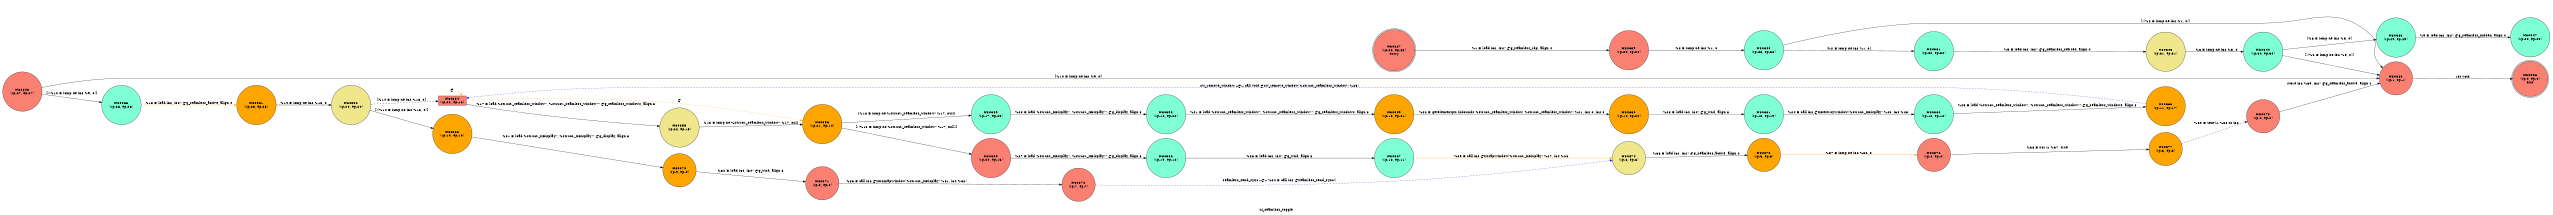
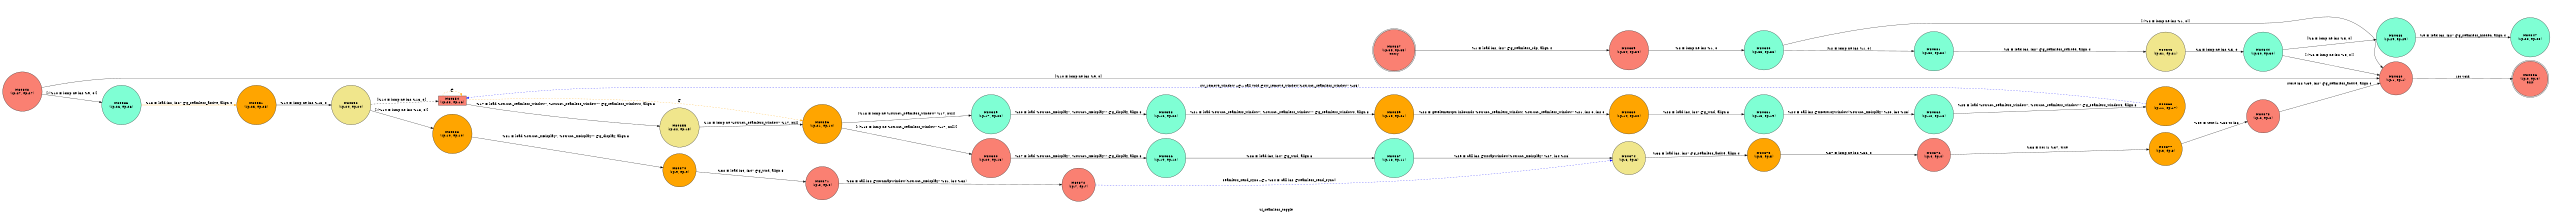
edge "N80377 (rp:3, ep:3)" -> "N80378 (rp:2, ep:2)": style dashed -> solid
edge "N80375 (rp:5, ep:5)" -> "N80376 (rp:4, ep:4)": color orange -> black
edge "N80367 (rp:18, ep:11)" -> "N80374 (rp:6, ep:6)": color orange -> black
